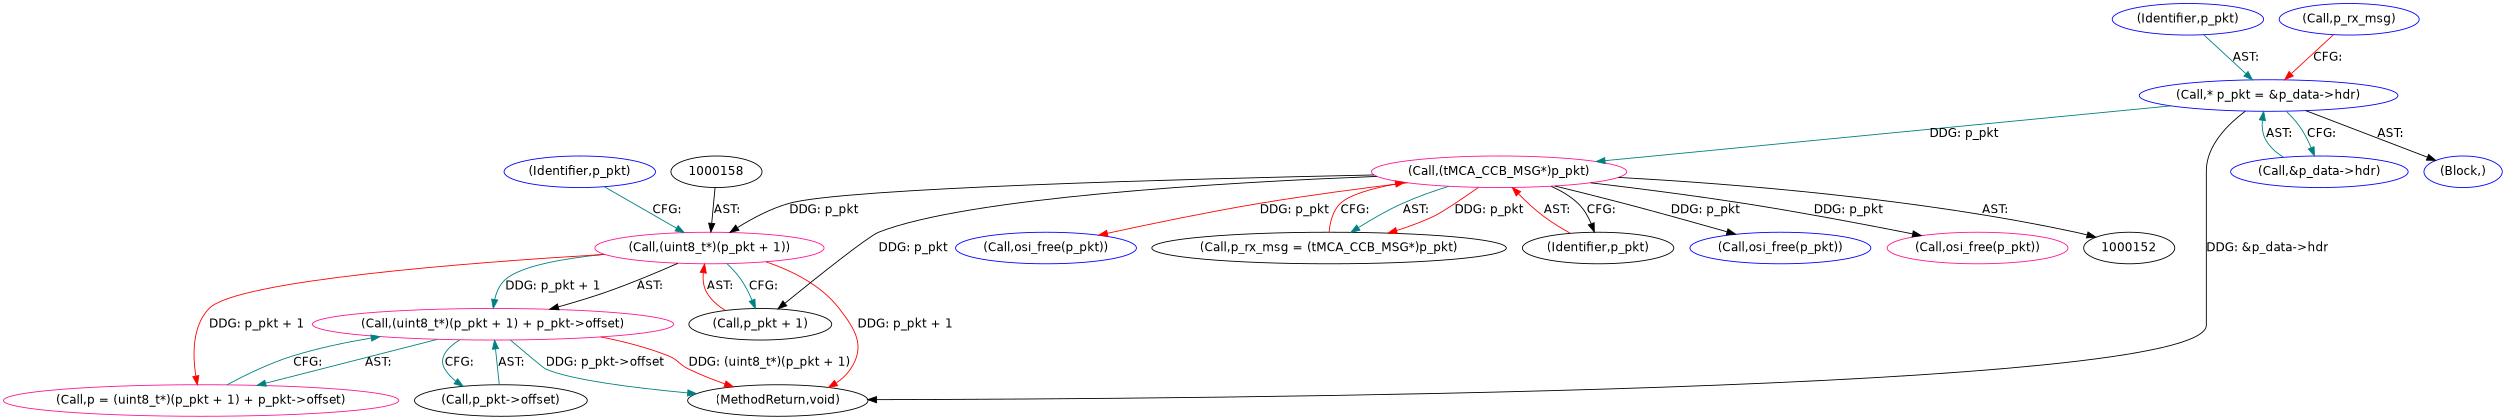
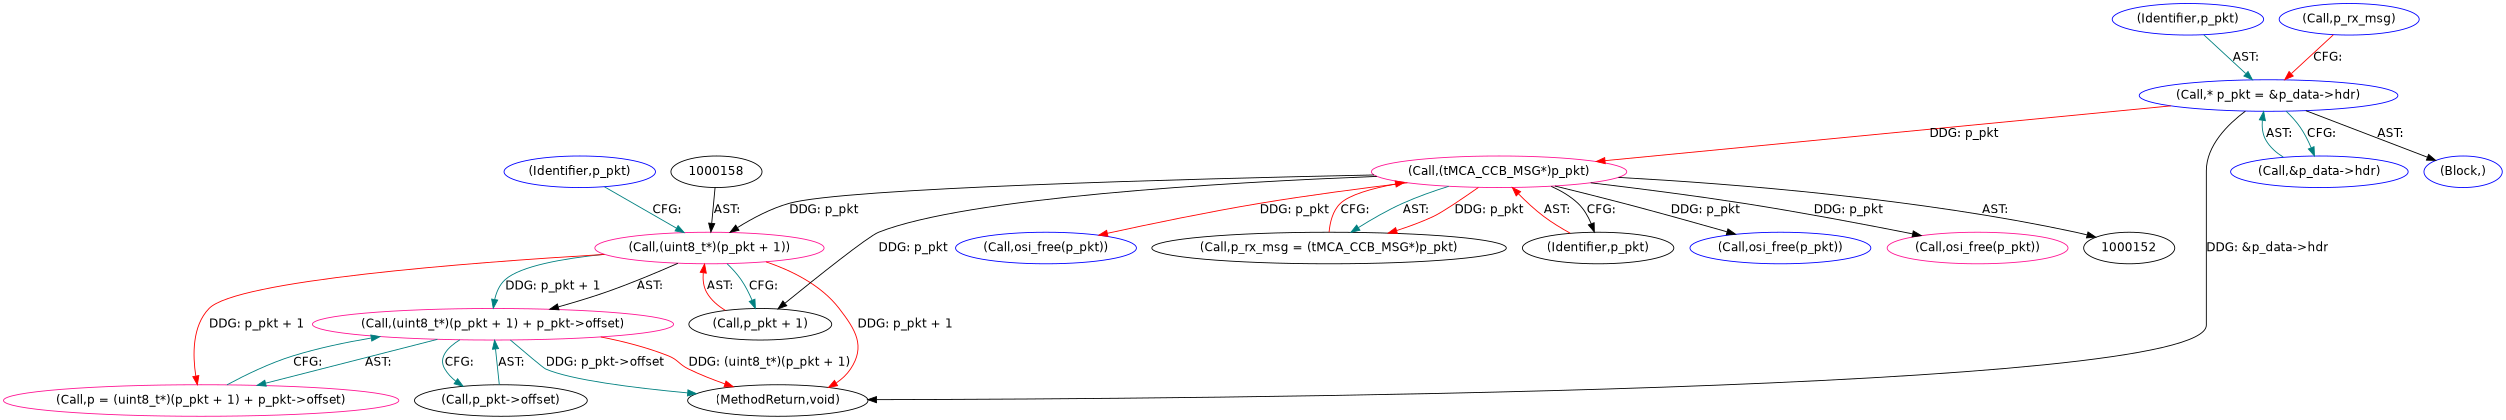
edge "(Call,* p_pkt = &p_data->hdr)" -> "(Call,(tMCA_CCB_MSG*)p_pkt)": color teal -> red
